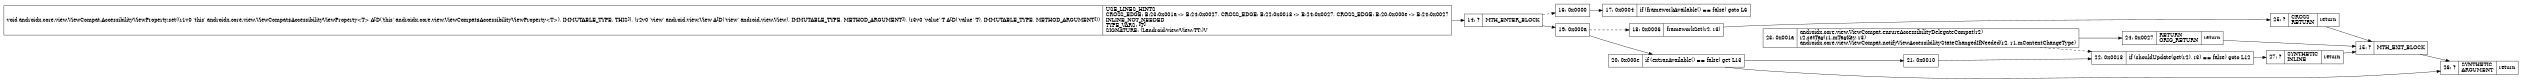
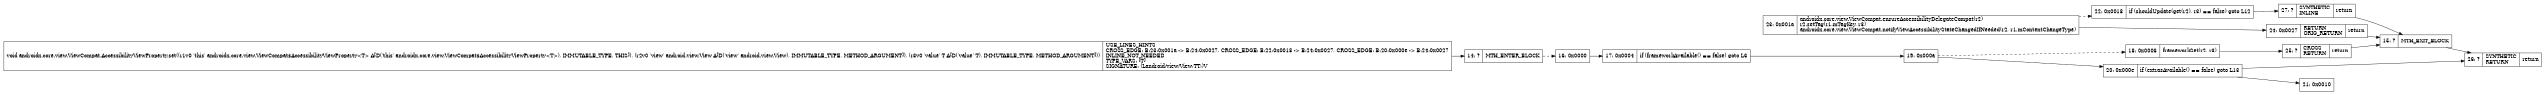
edge "14: ?" -> "19: 0x000a": now "17: 0x0004" -> "19: 0x000a"
edge "21: 0x0010" -> "22: 0x0018": removed
node "20: 0x000e": text "if (extrasAvailable() == false) get L13" -> "if (extrasAvailable() == false) goto L13"
node "26: ?": text "ARGUMENT" -> "RETURN"
